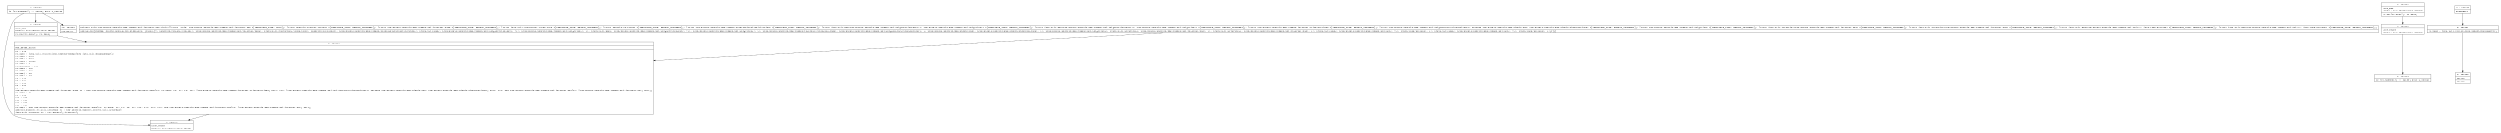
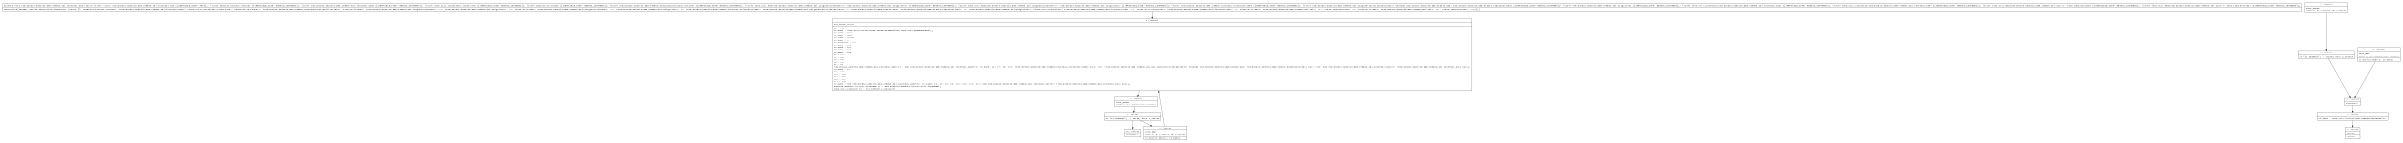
edge "7: 0x009c" -> "5: 0x0096": now "7: 0x009c" -> "11: 0x00a8"
edge "6: 0x009a" -> "11: 0x00a8": added
edge "2: 0x0080" -> "1: 0x007c": reversed
